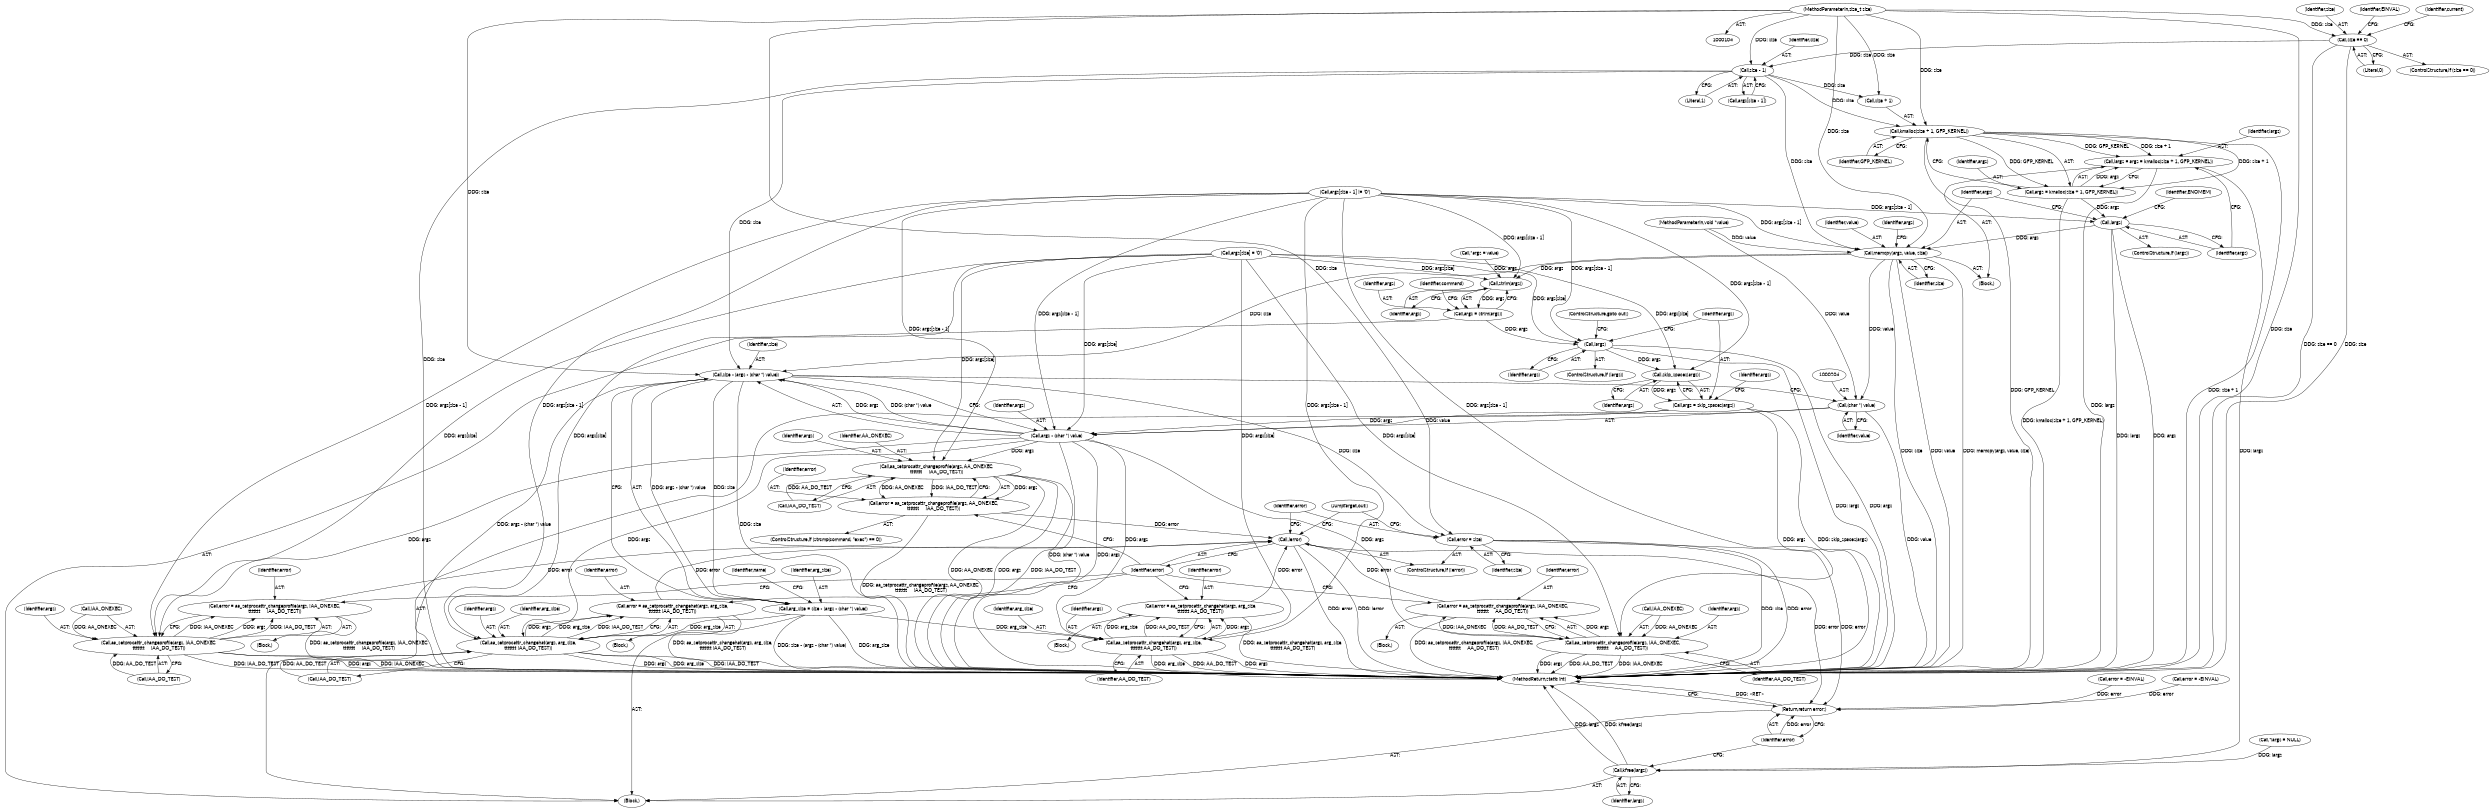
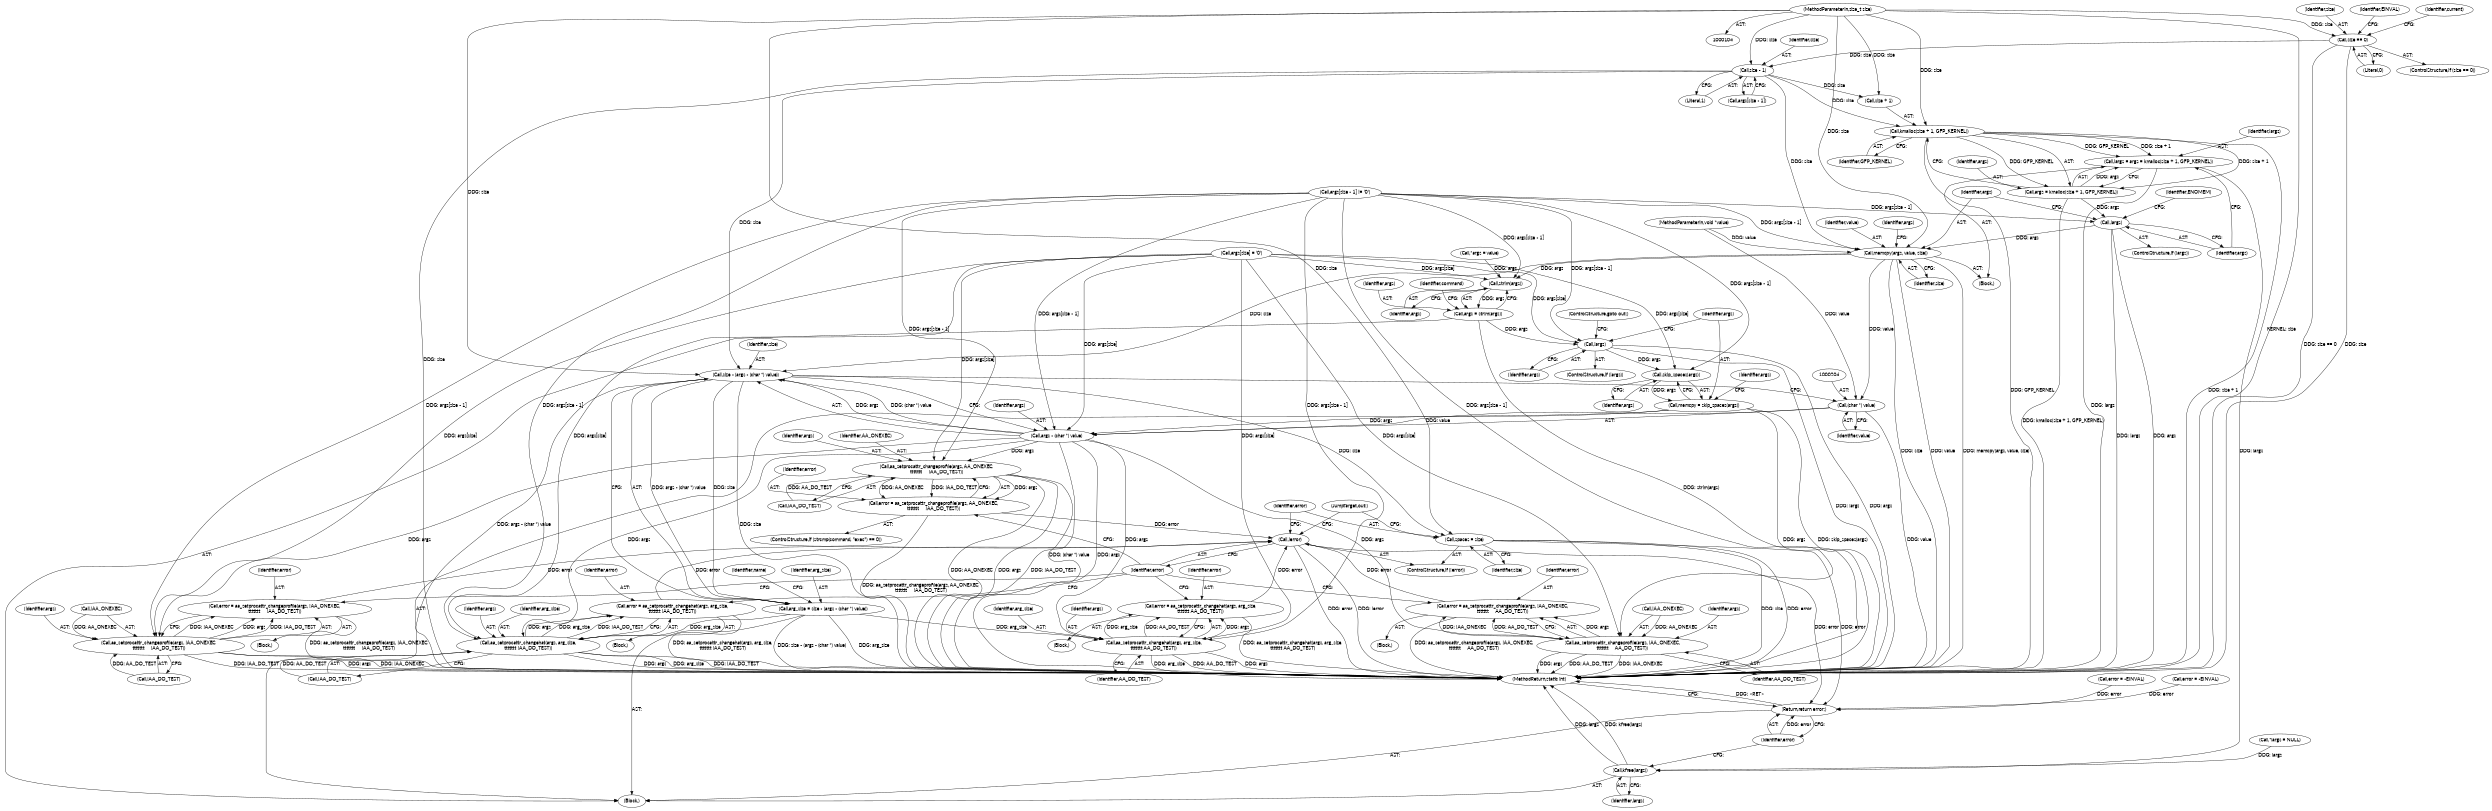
edge "(MethodParameterIn,size_t size)" -> "(MethodReturn,static int)": label "DDG: size" -> "KERNEL: size"
node "(Call,args = skip_spaces(args))": label "(Call,args = skip_spaces(args))" -> "(Call,memcpy = skip_spaces(args))"
edge "(Call,args = strim(args))" -> "(MethodReturn,static int)": added, label "DDG: strim(args)"
node "(Call,error = size)": label "(Call,error = size)" -> "(Call,spaces = size)"
